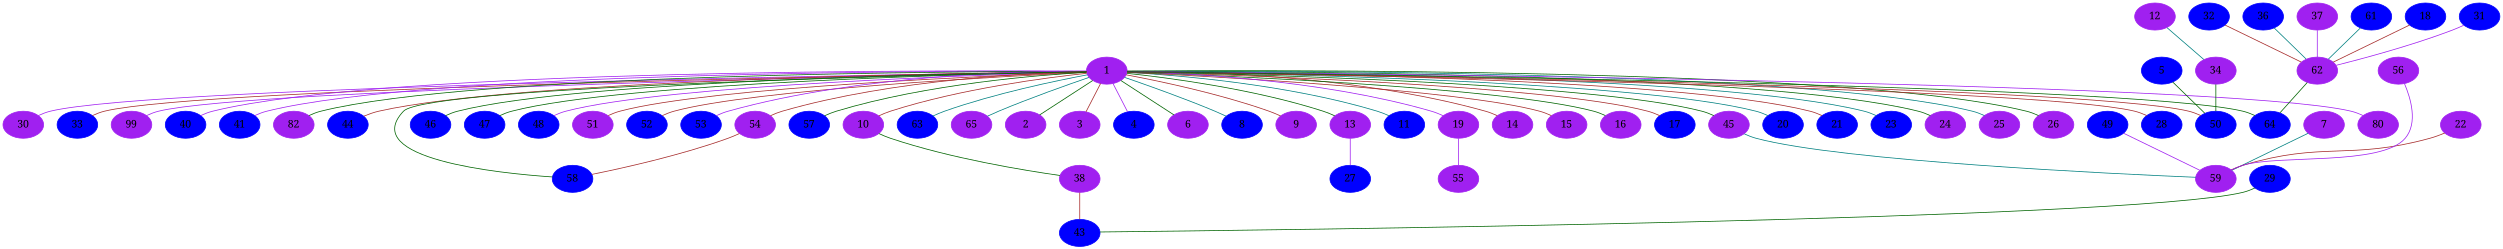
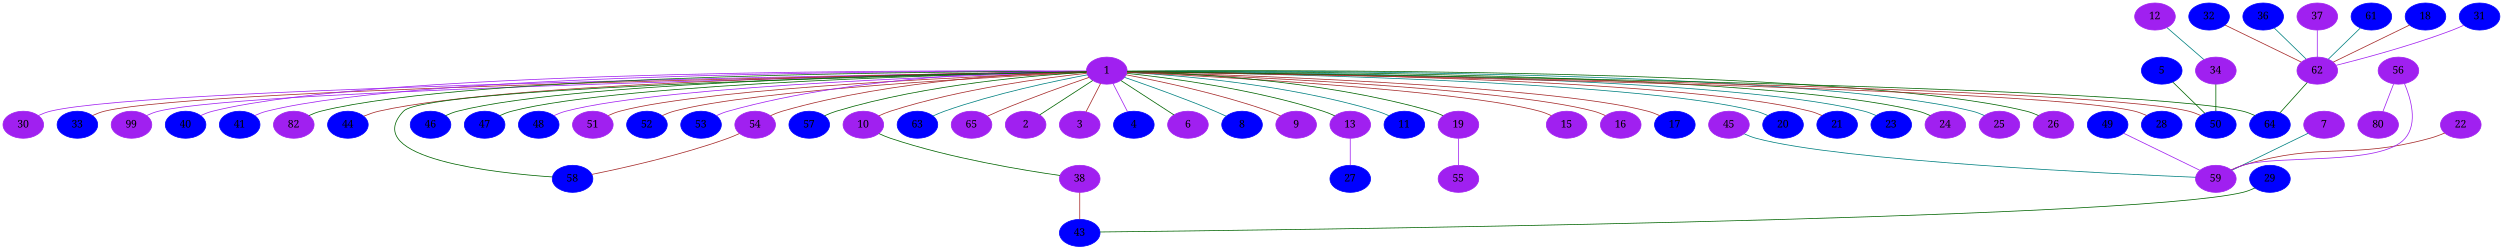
edge "1" -- "45": removed
edge "1" -- "19": color purple -> darkgreen
edge "1" -- "80": now "56" -- "80"
edge "1" -- "16": color darkgreen -> brown
edge "1" -- "65": color teal -> brown
node "14": removed
